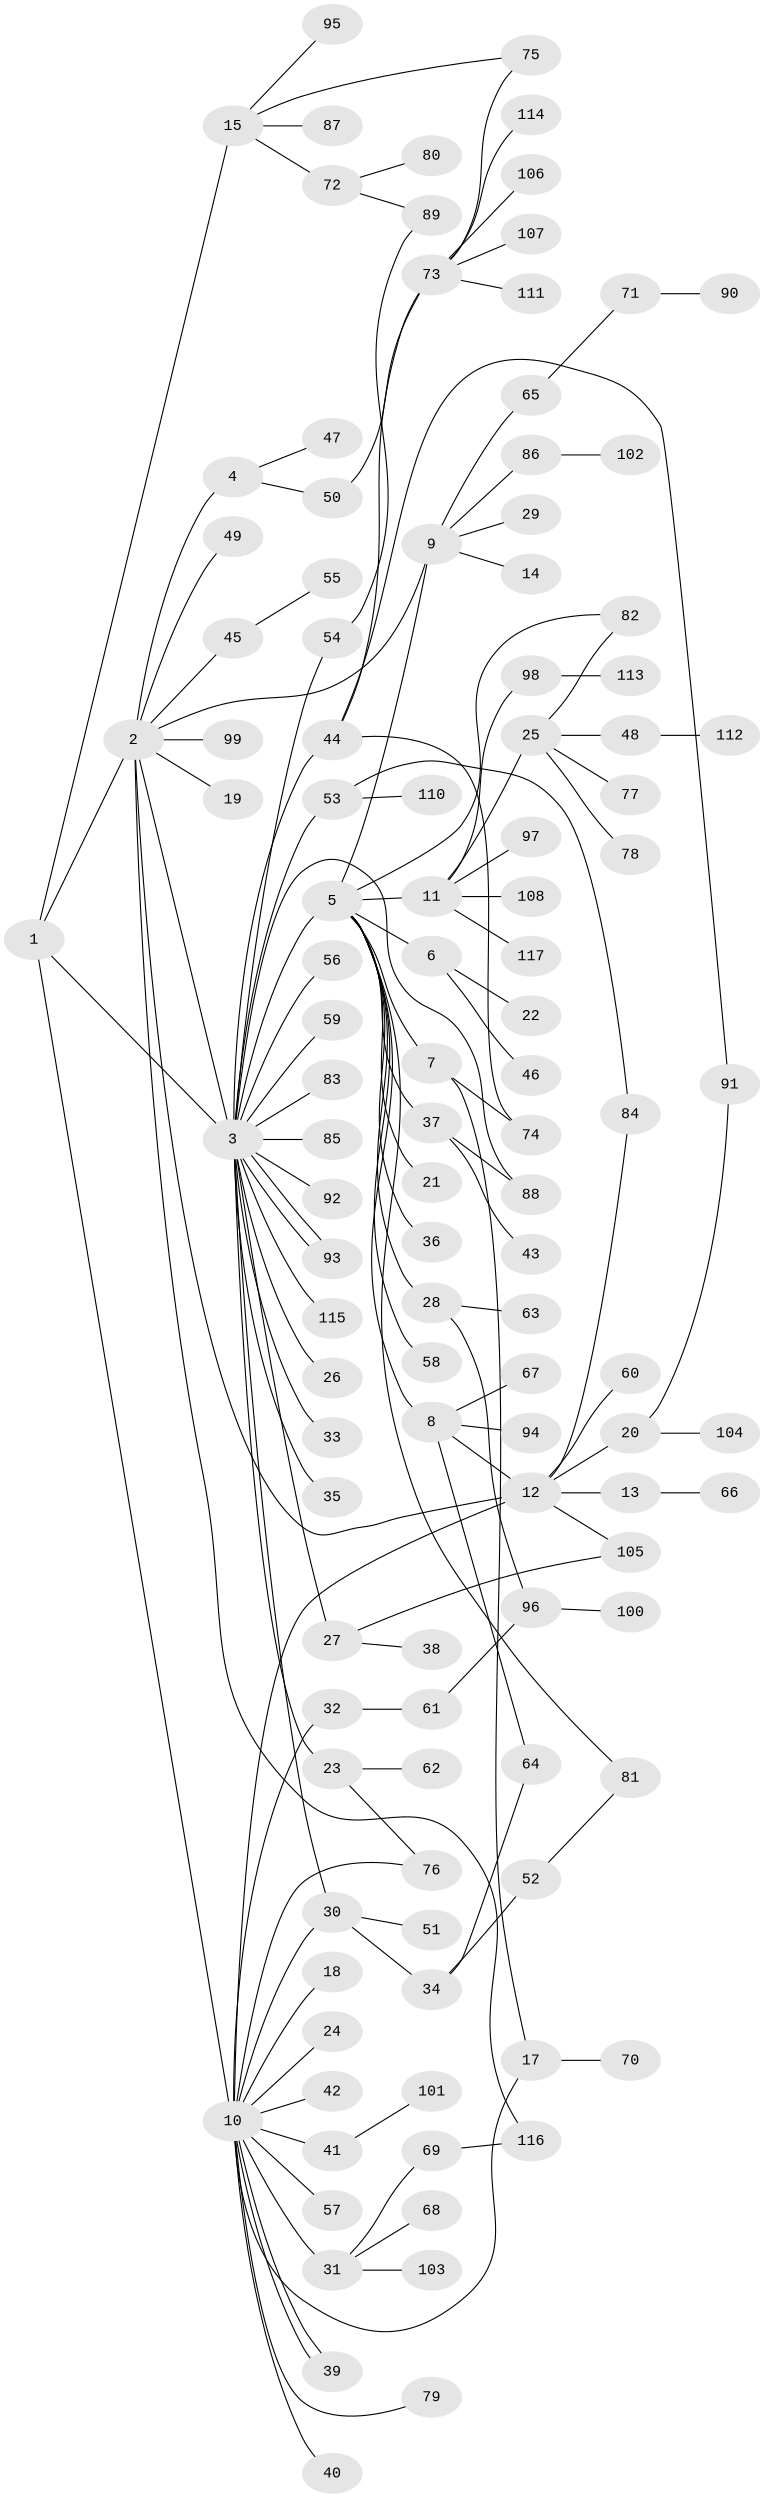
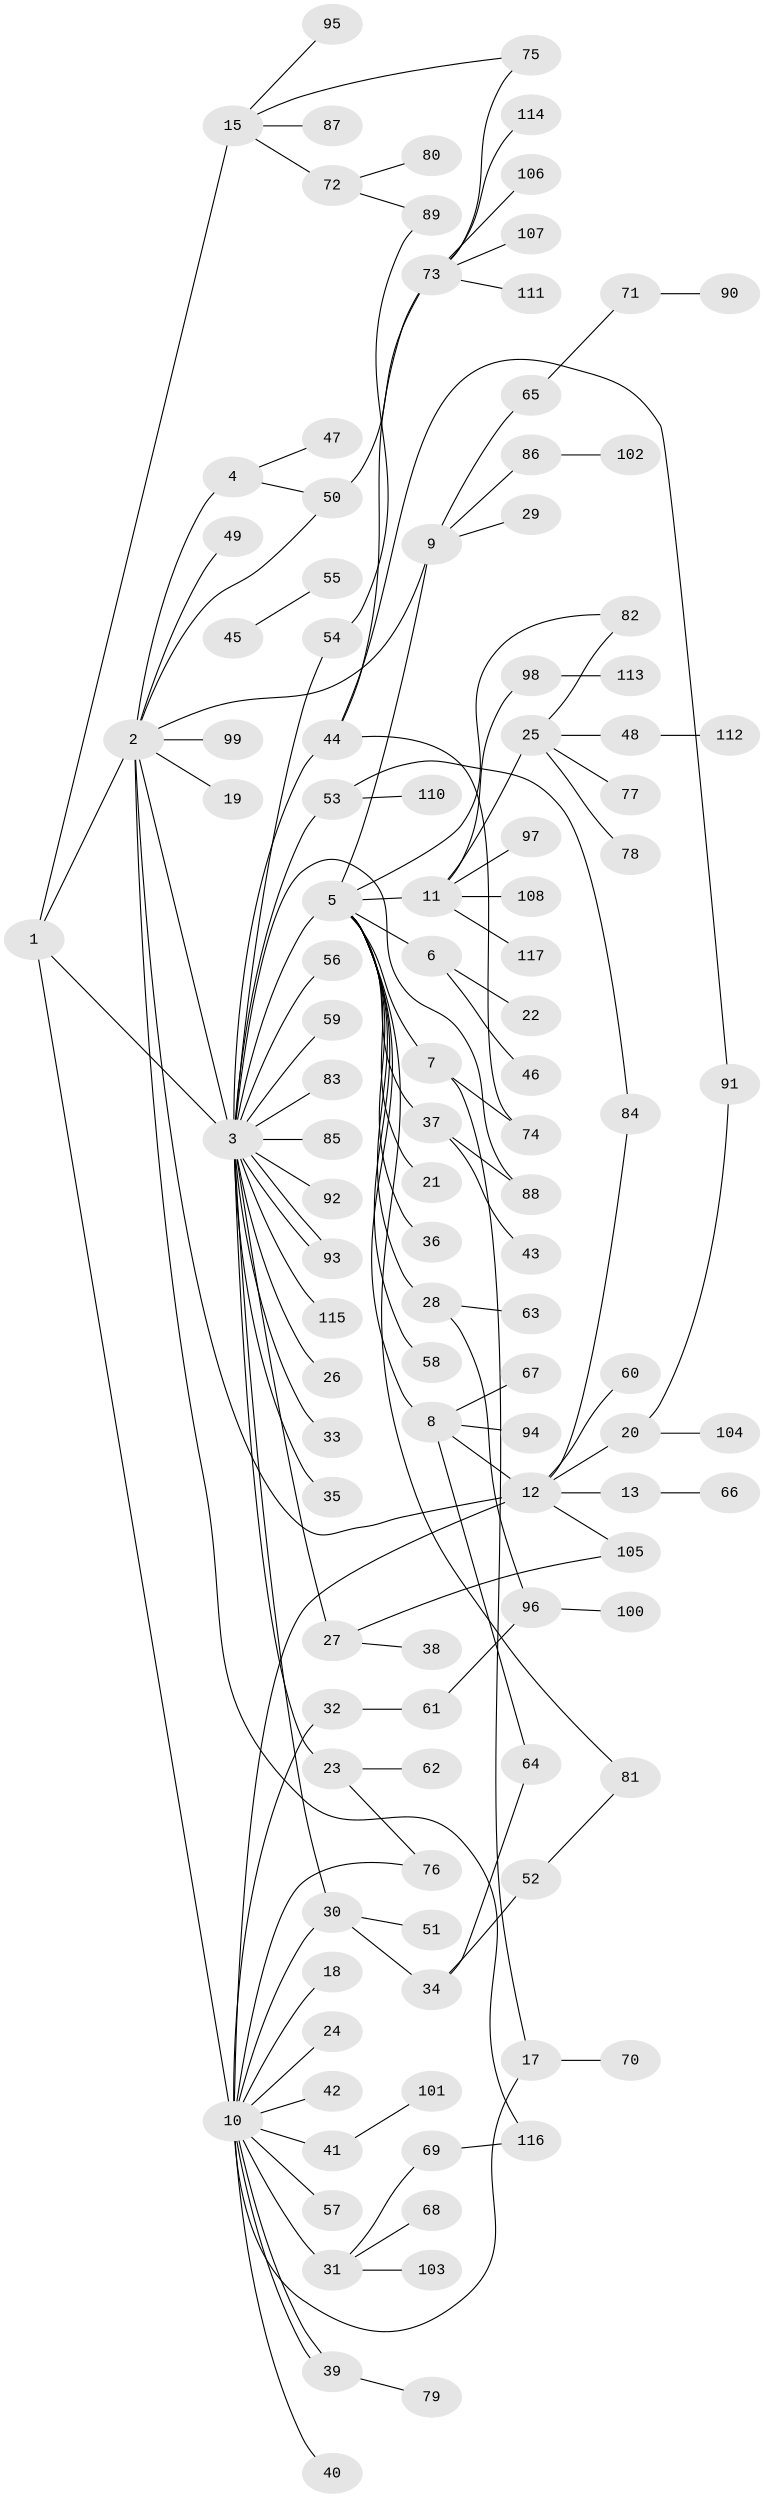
node "14": removed
edge "45" -- "2": now "50" -- "2"
edge "10" -- "79": now "39" -- "79"
